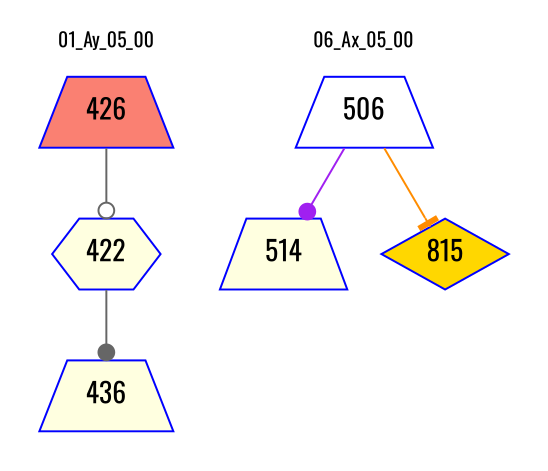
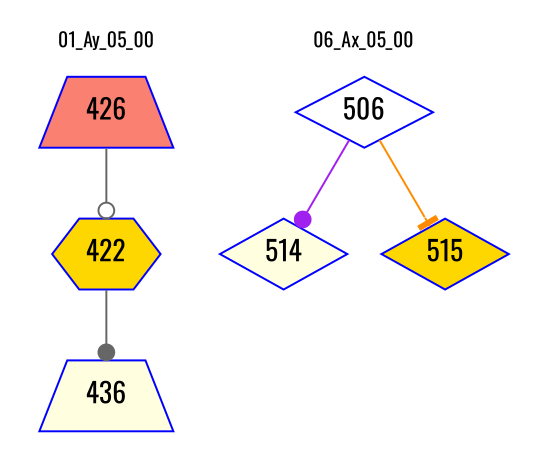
node "506": shape trapezium -> diamond
node "422": fillcolor lightyellow -> gold
node "514": shape trapezium -> diamond
node "815": label "815" -> "515"
